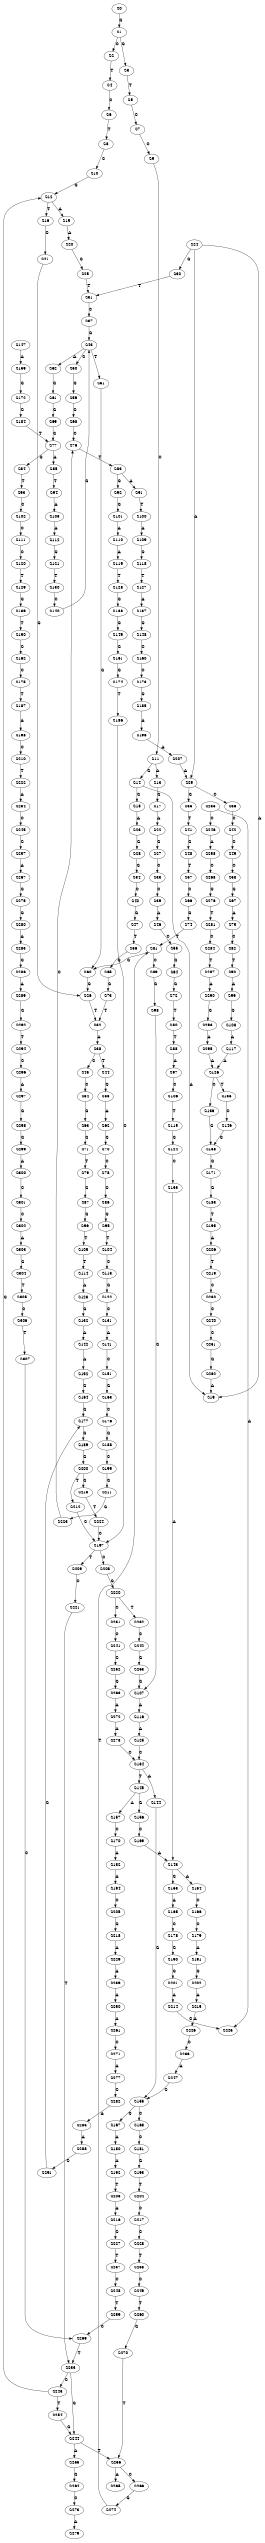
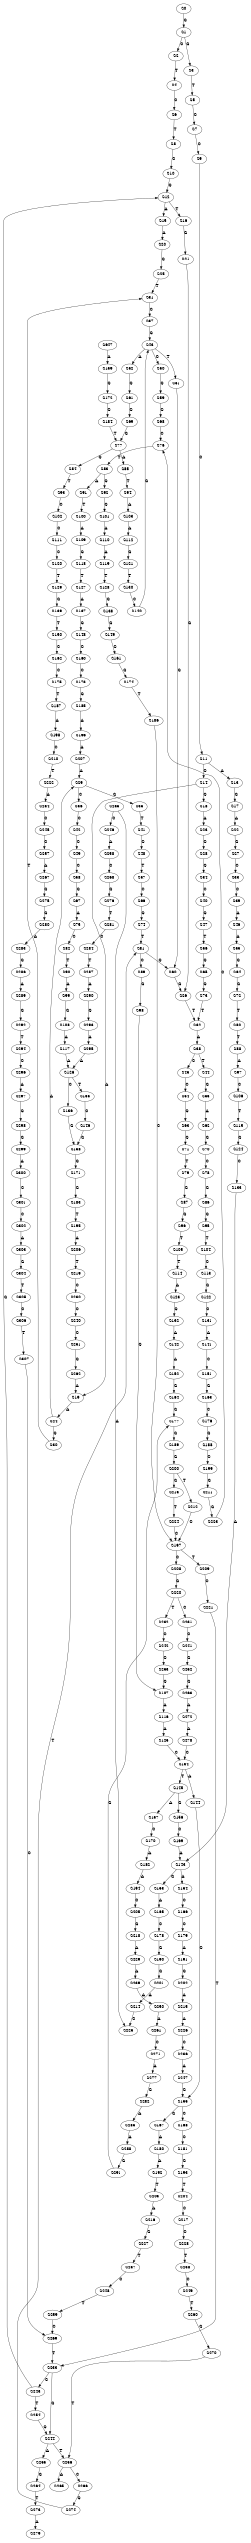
node "S147": label "S147" -> "S647"
edge "S24" -> "S19": reversed
edge "S46" -> "S55": label "C" -> "A"
edge "S264" -> "S273": label "C" -> "T"
